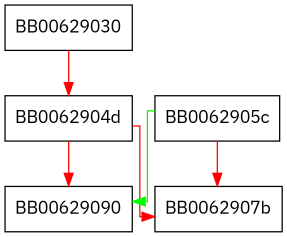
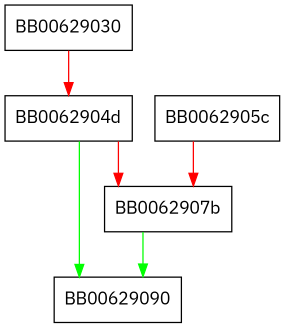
edge "BB0062905c" -> "BB00629090": now "BB0062907b" -> "BB00629090"
edge "BB0062904d" -> "BB00629090": color red -> green
